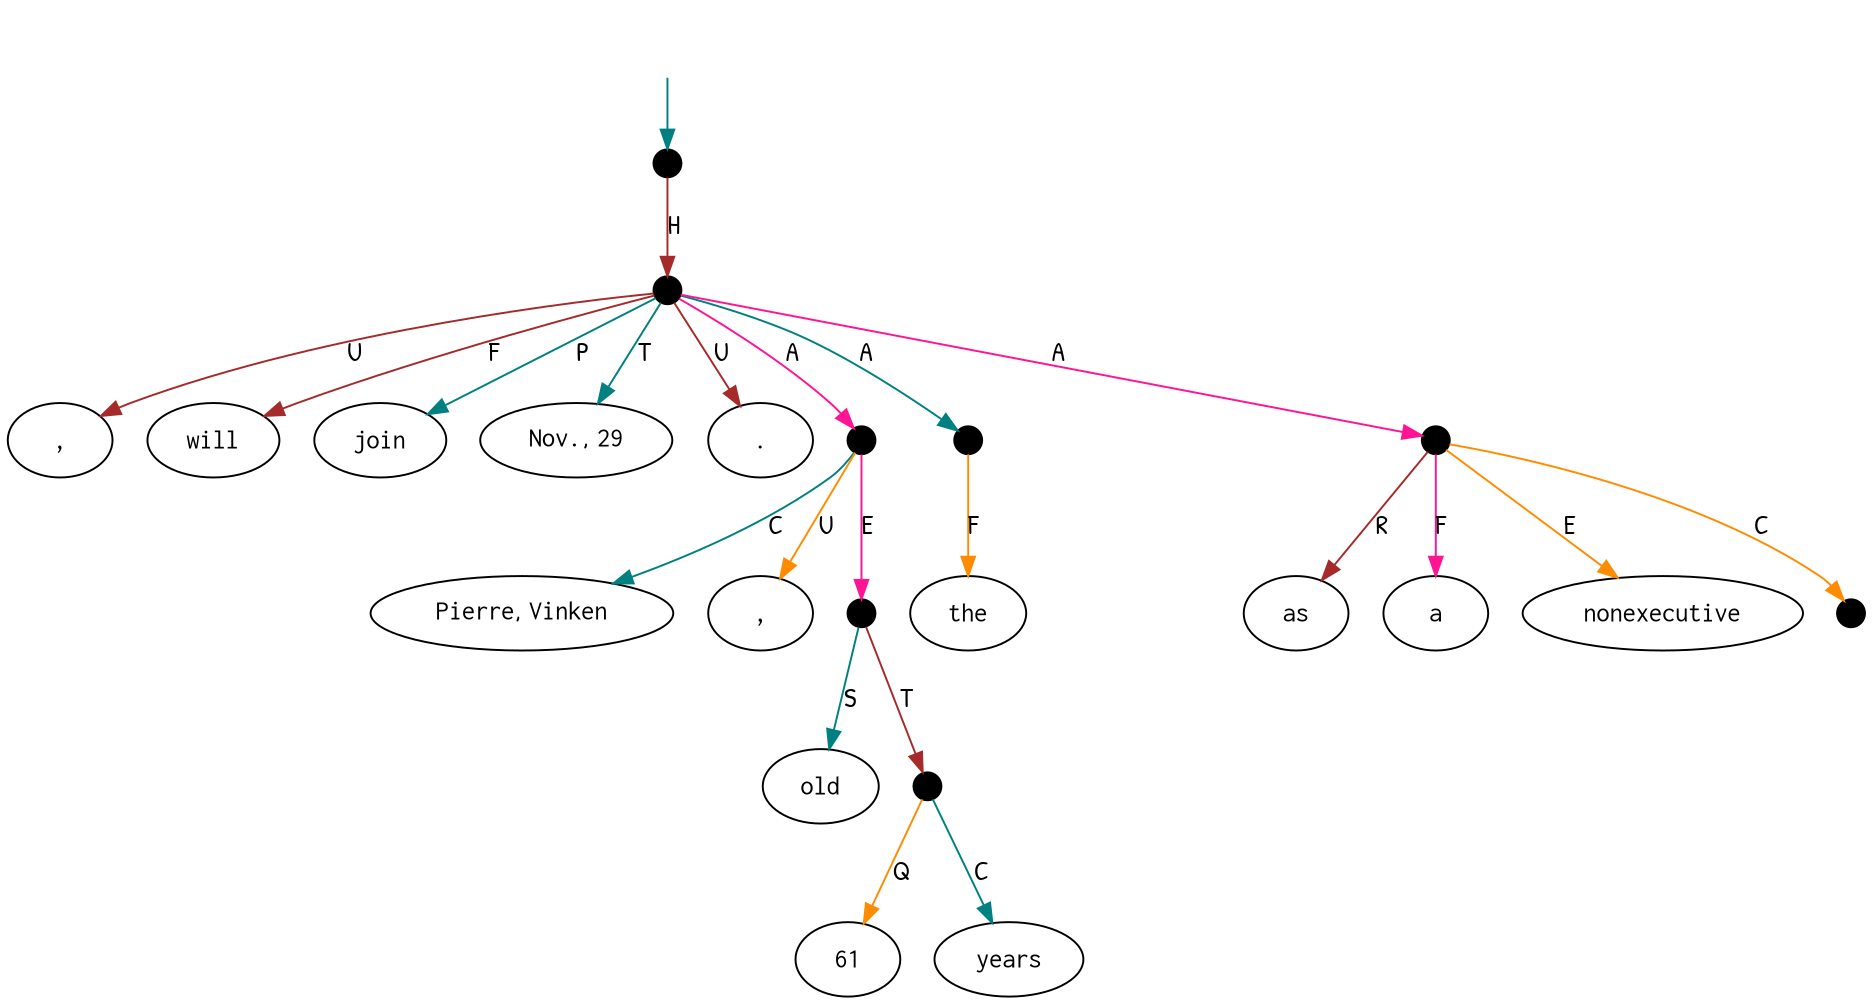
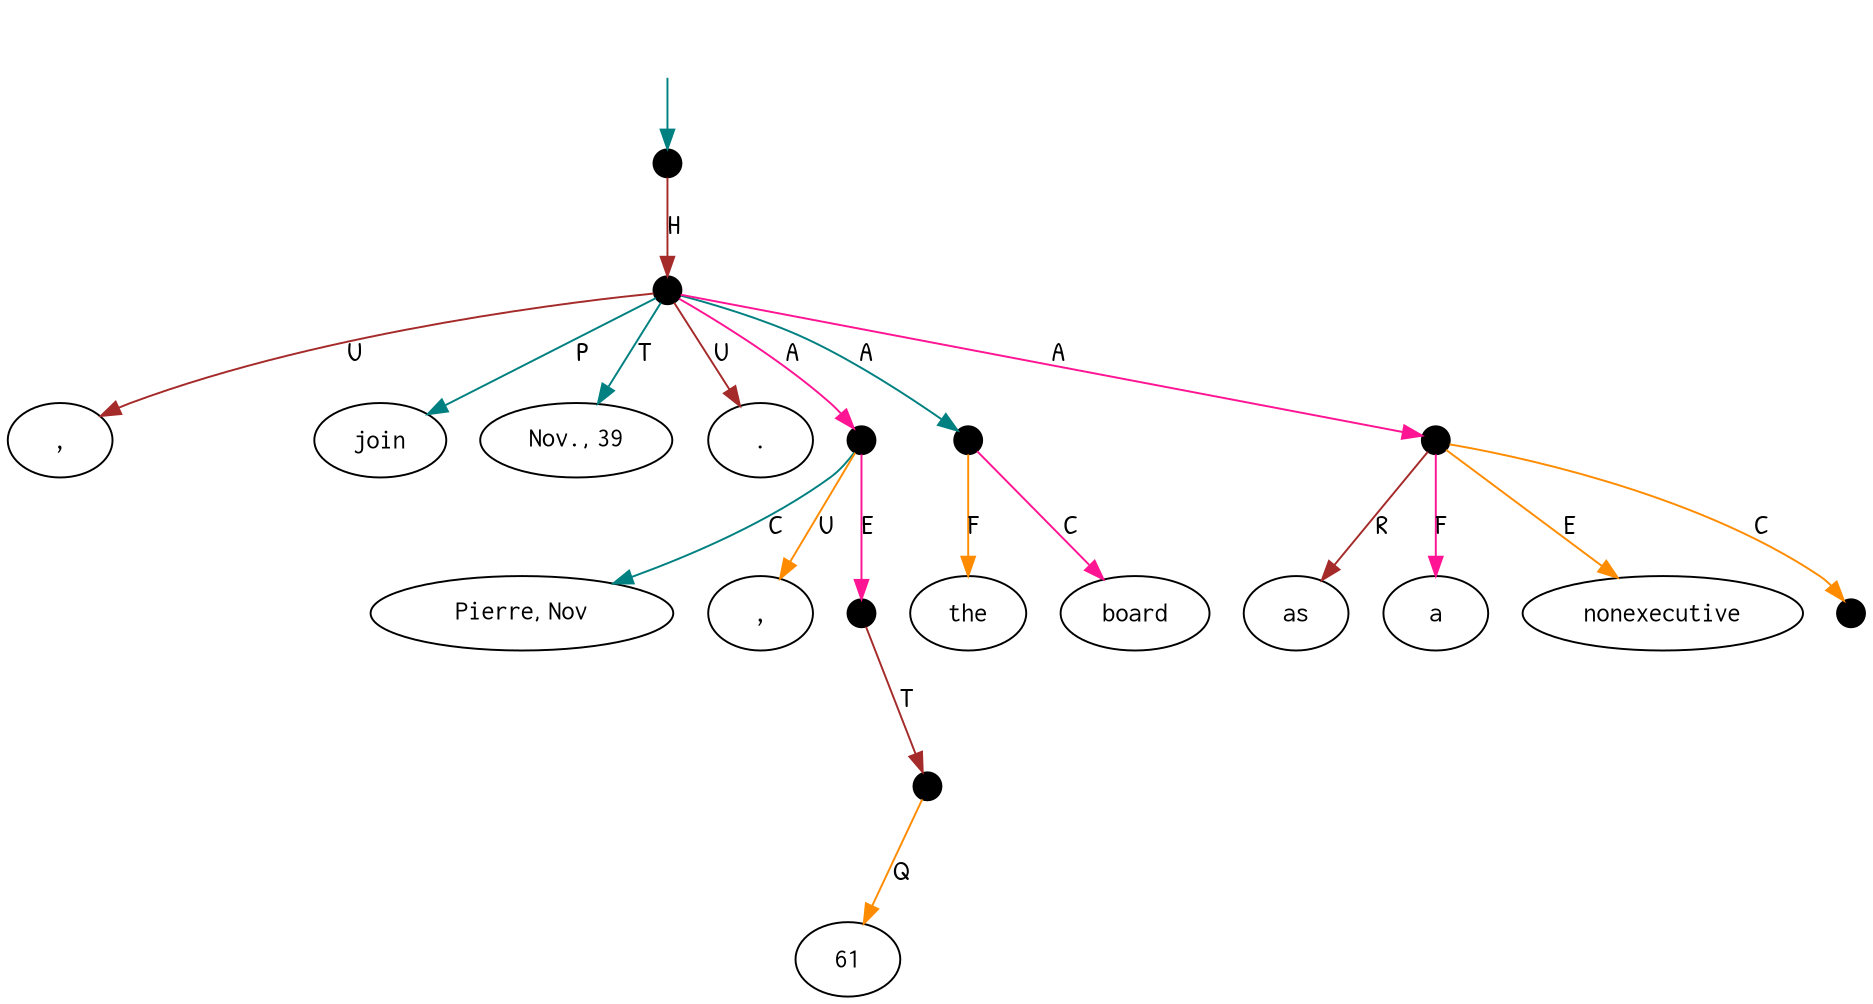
node "Nov.": text "29" -> "39"
node "will": removed
node "Pierre": text "Vinken" -> "Nov"
node "board": added
node "old": removed
node "years": removed
